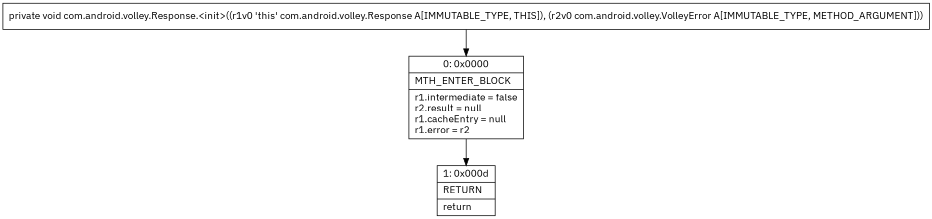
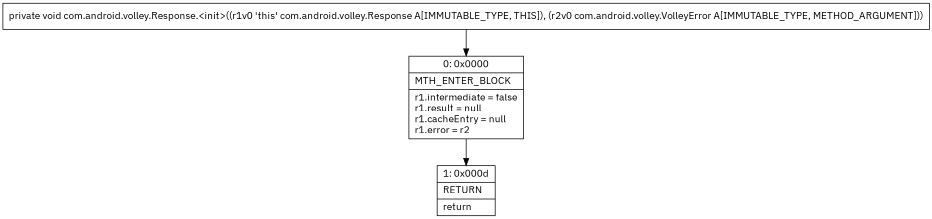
node "0: 0x0000": text "r2.result = null" -> "r1.result = null"
